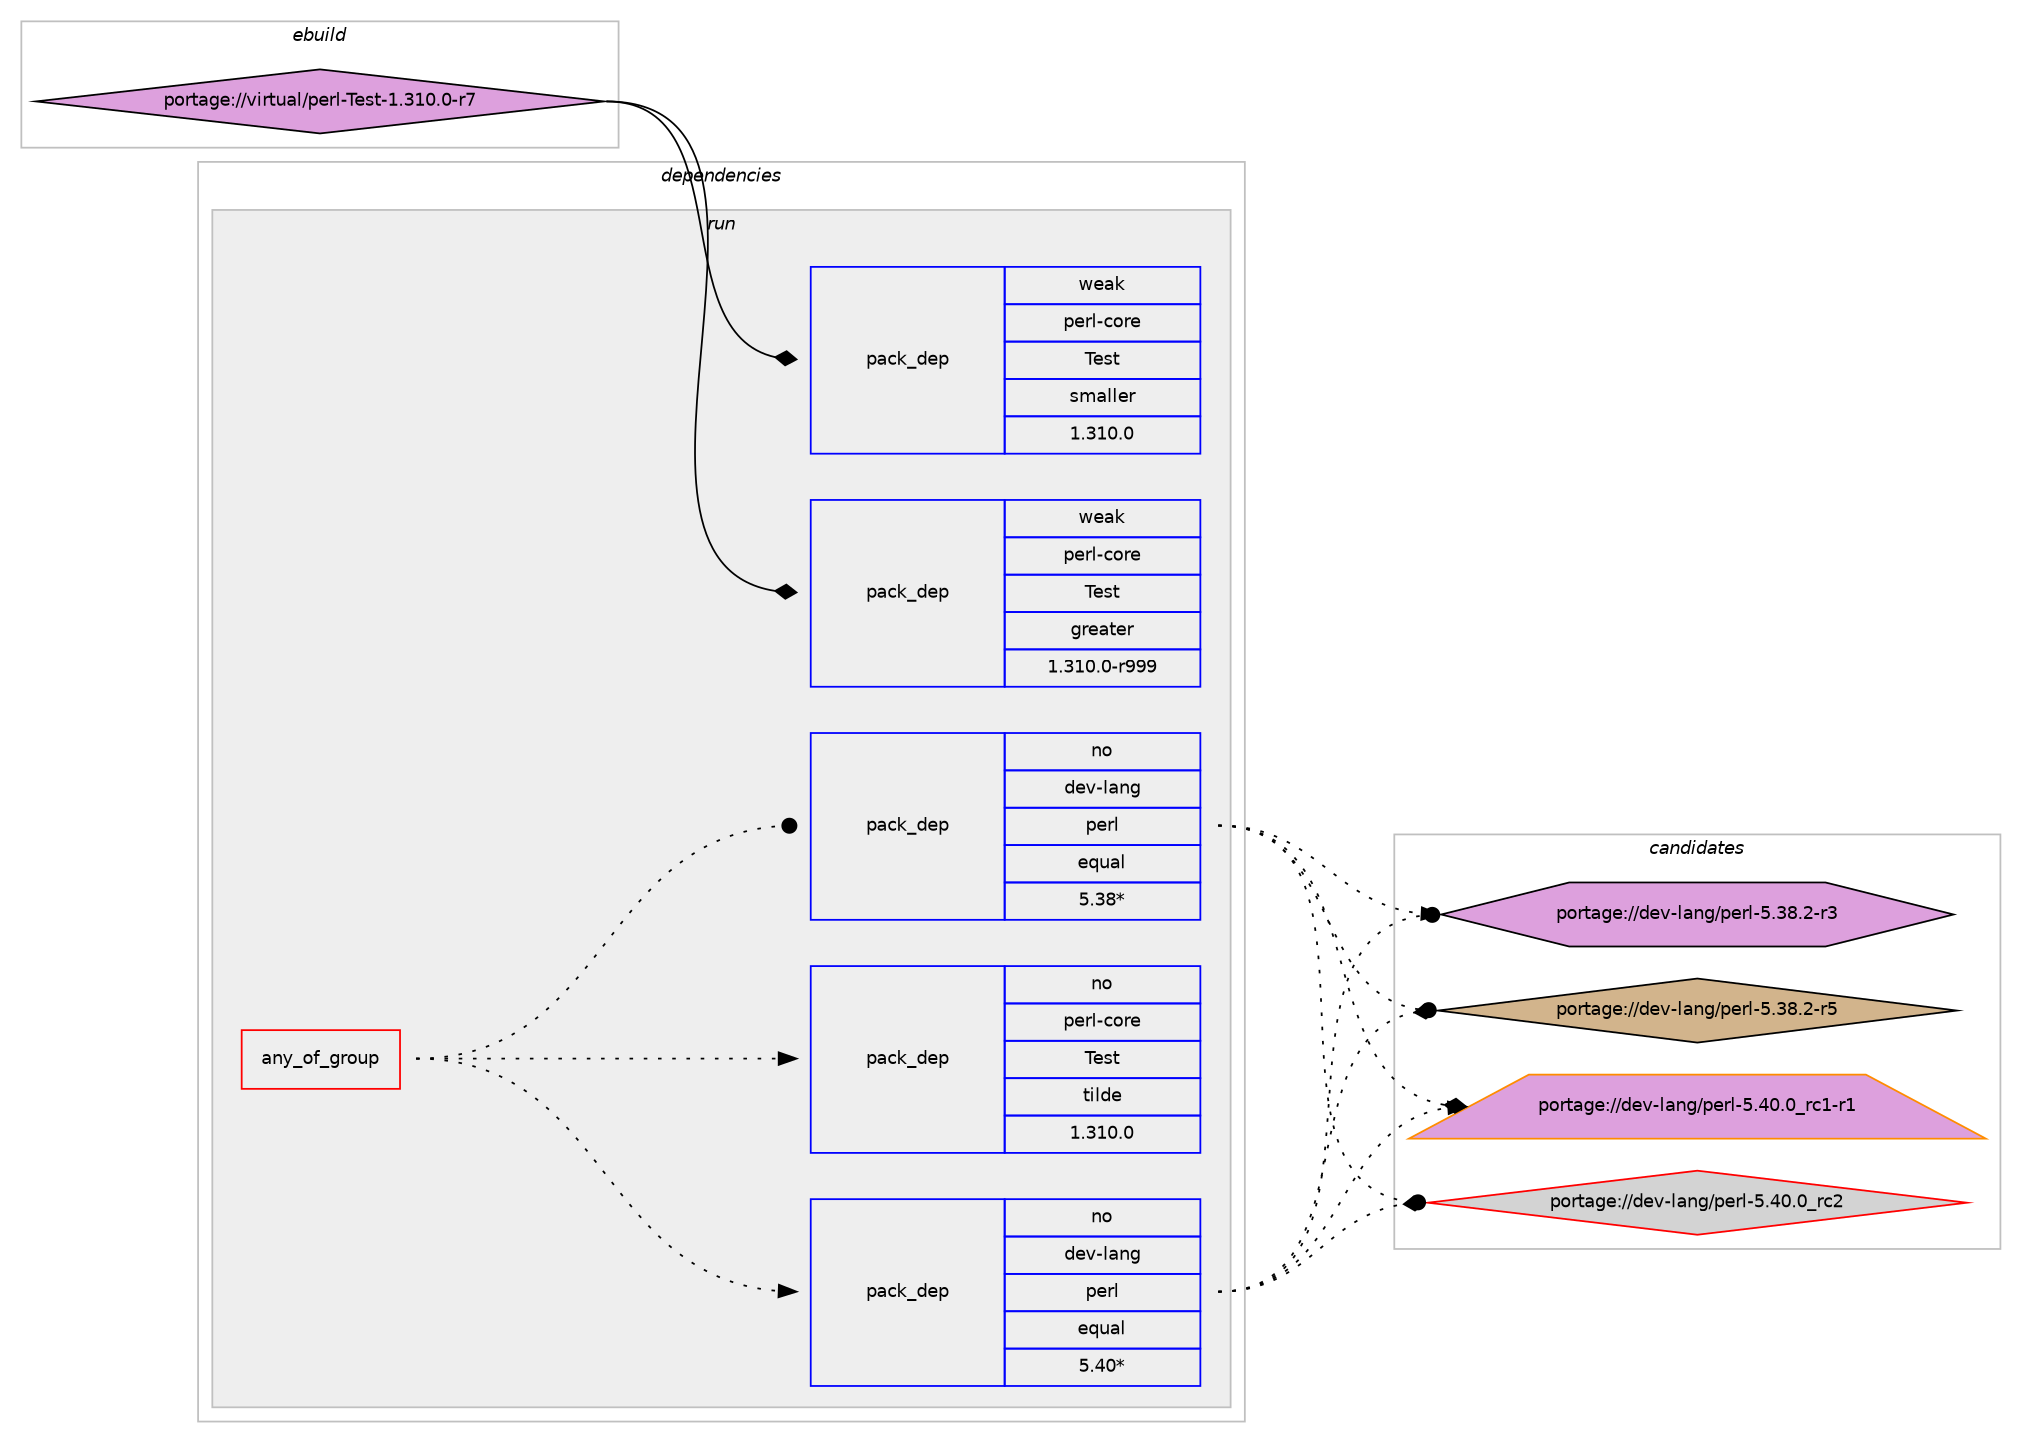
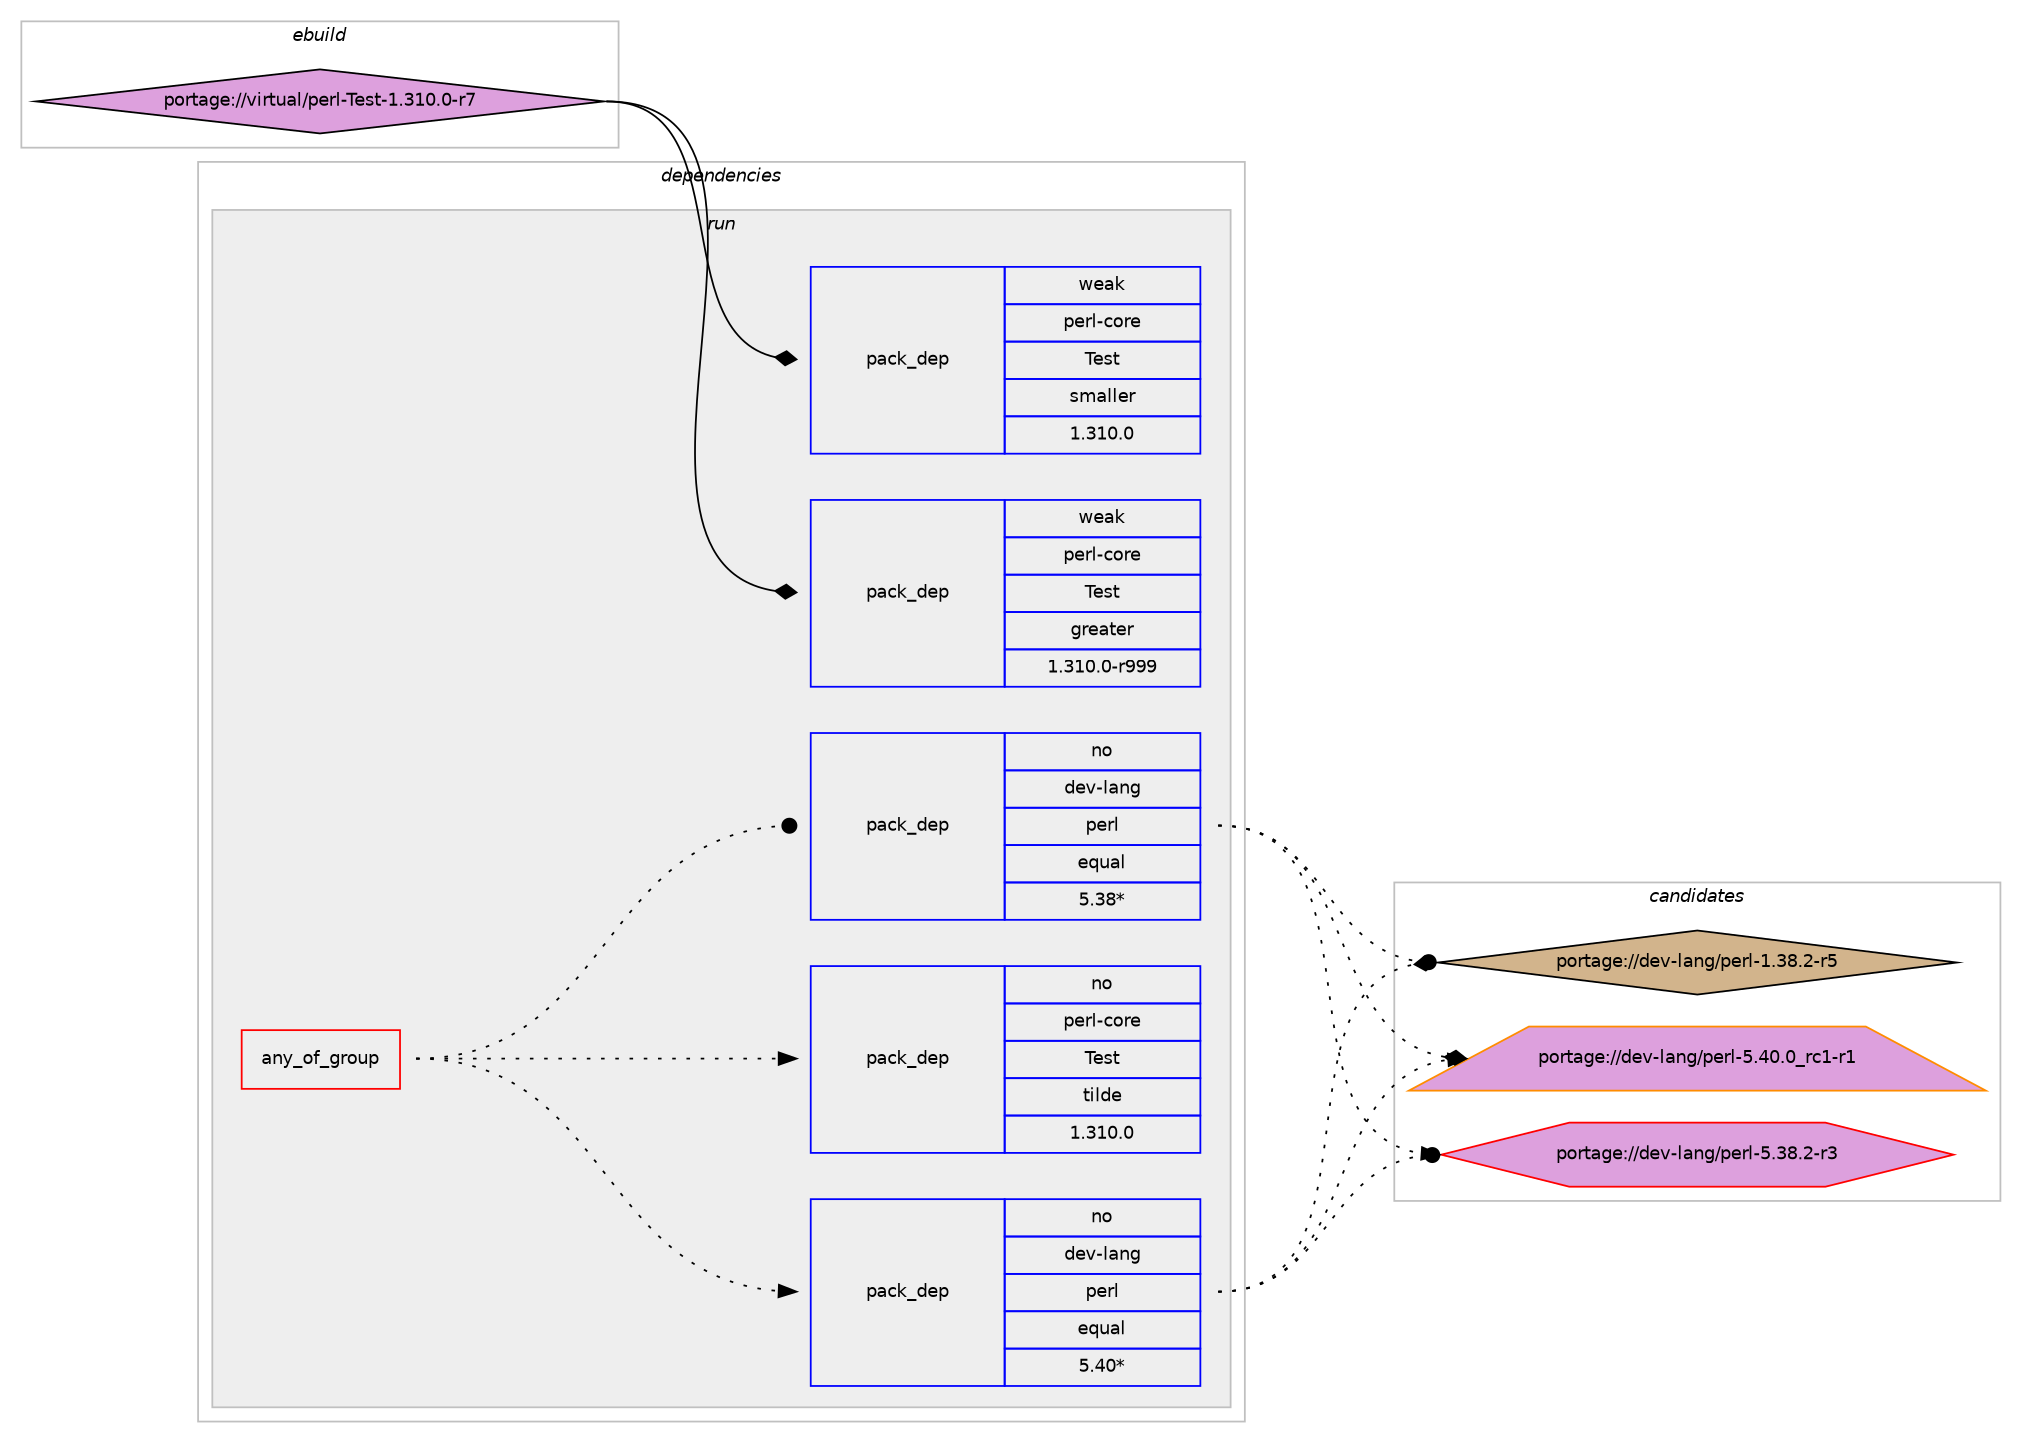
node "portage://dev-lang/perl-5.38.2-r3": color black -> red
node "portage://dev-lang/perl-5.38.2-r5": label "portage://dev-lang/perl-5.38.2-r5" -> "portage://dev-lang/perl-1.38.2-r5"
node "portage://dev-lang/perl-5.40.0_rc2": removed
